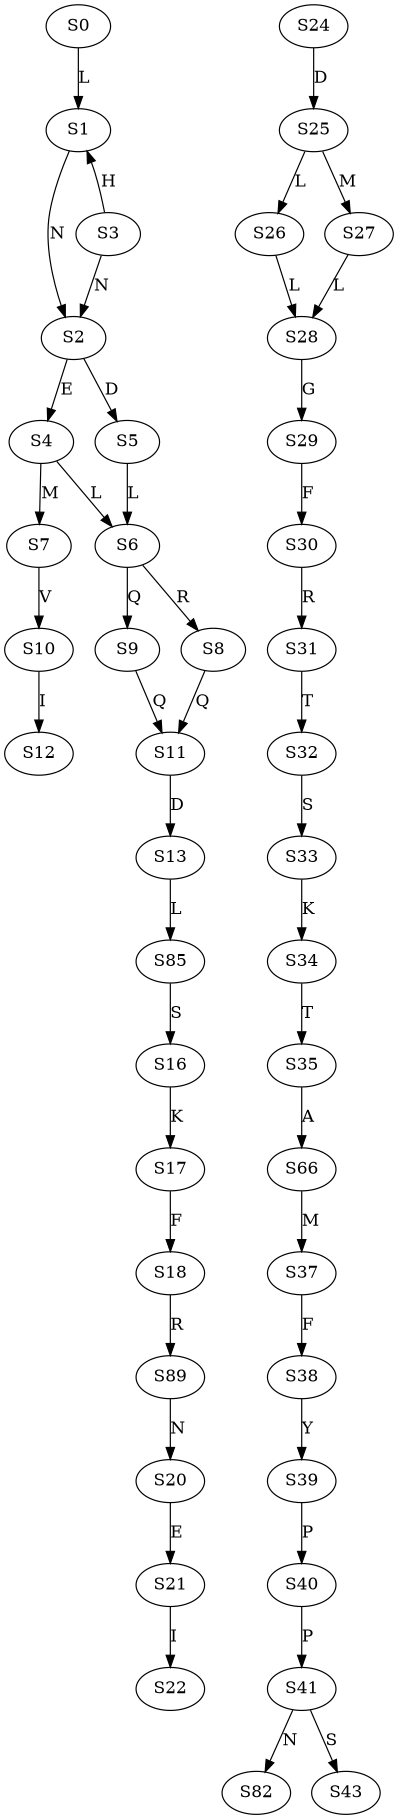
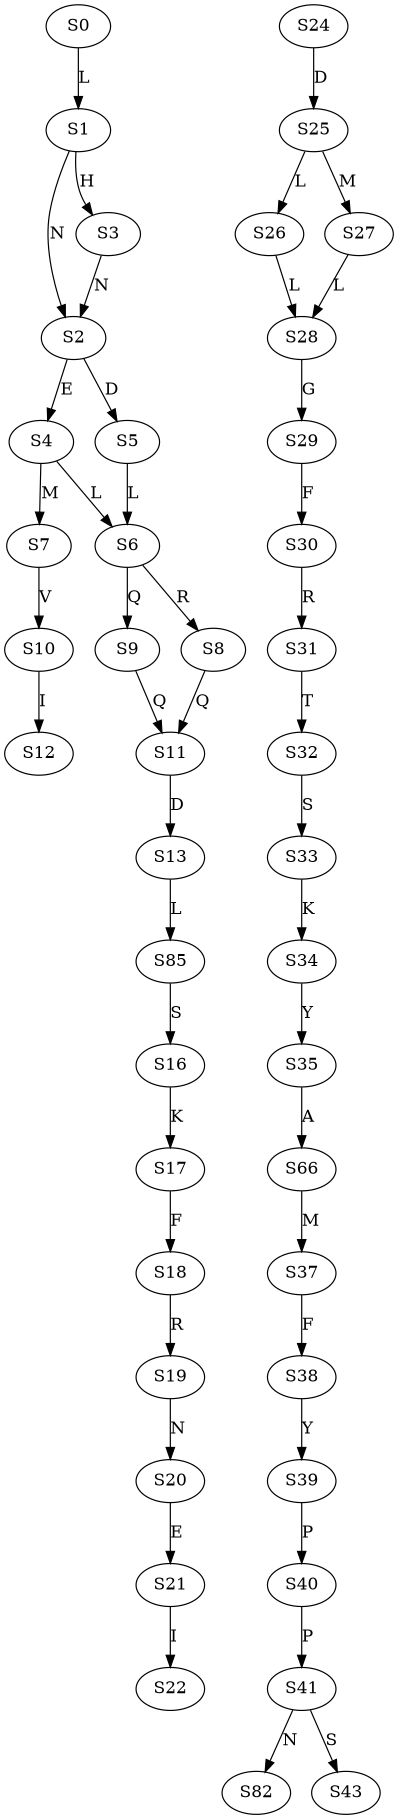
edge "S3" -> "S1": reversed
edge "S34" -> "S35": label "T" -> "Y"
node "S89": label "S89" -> "S19"
